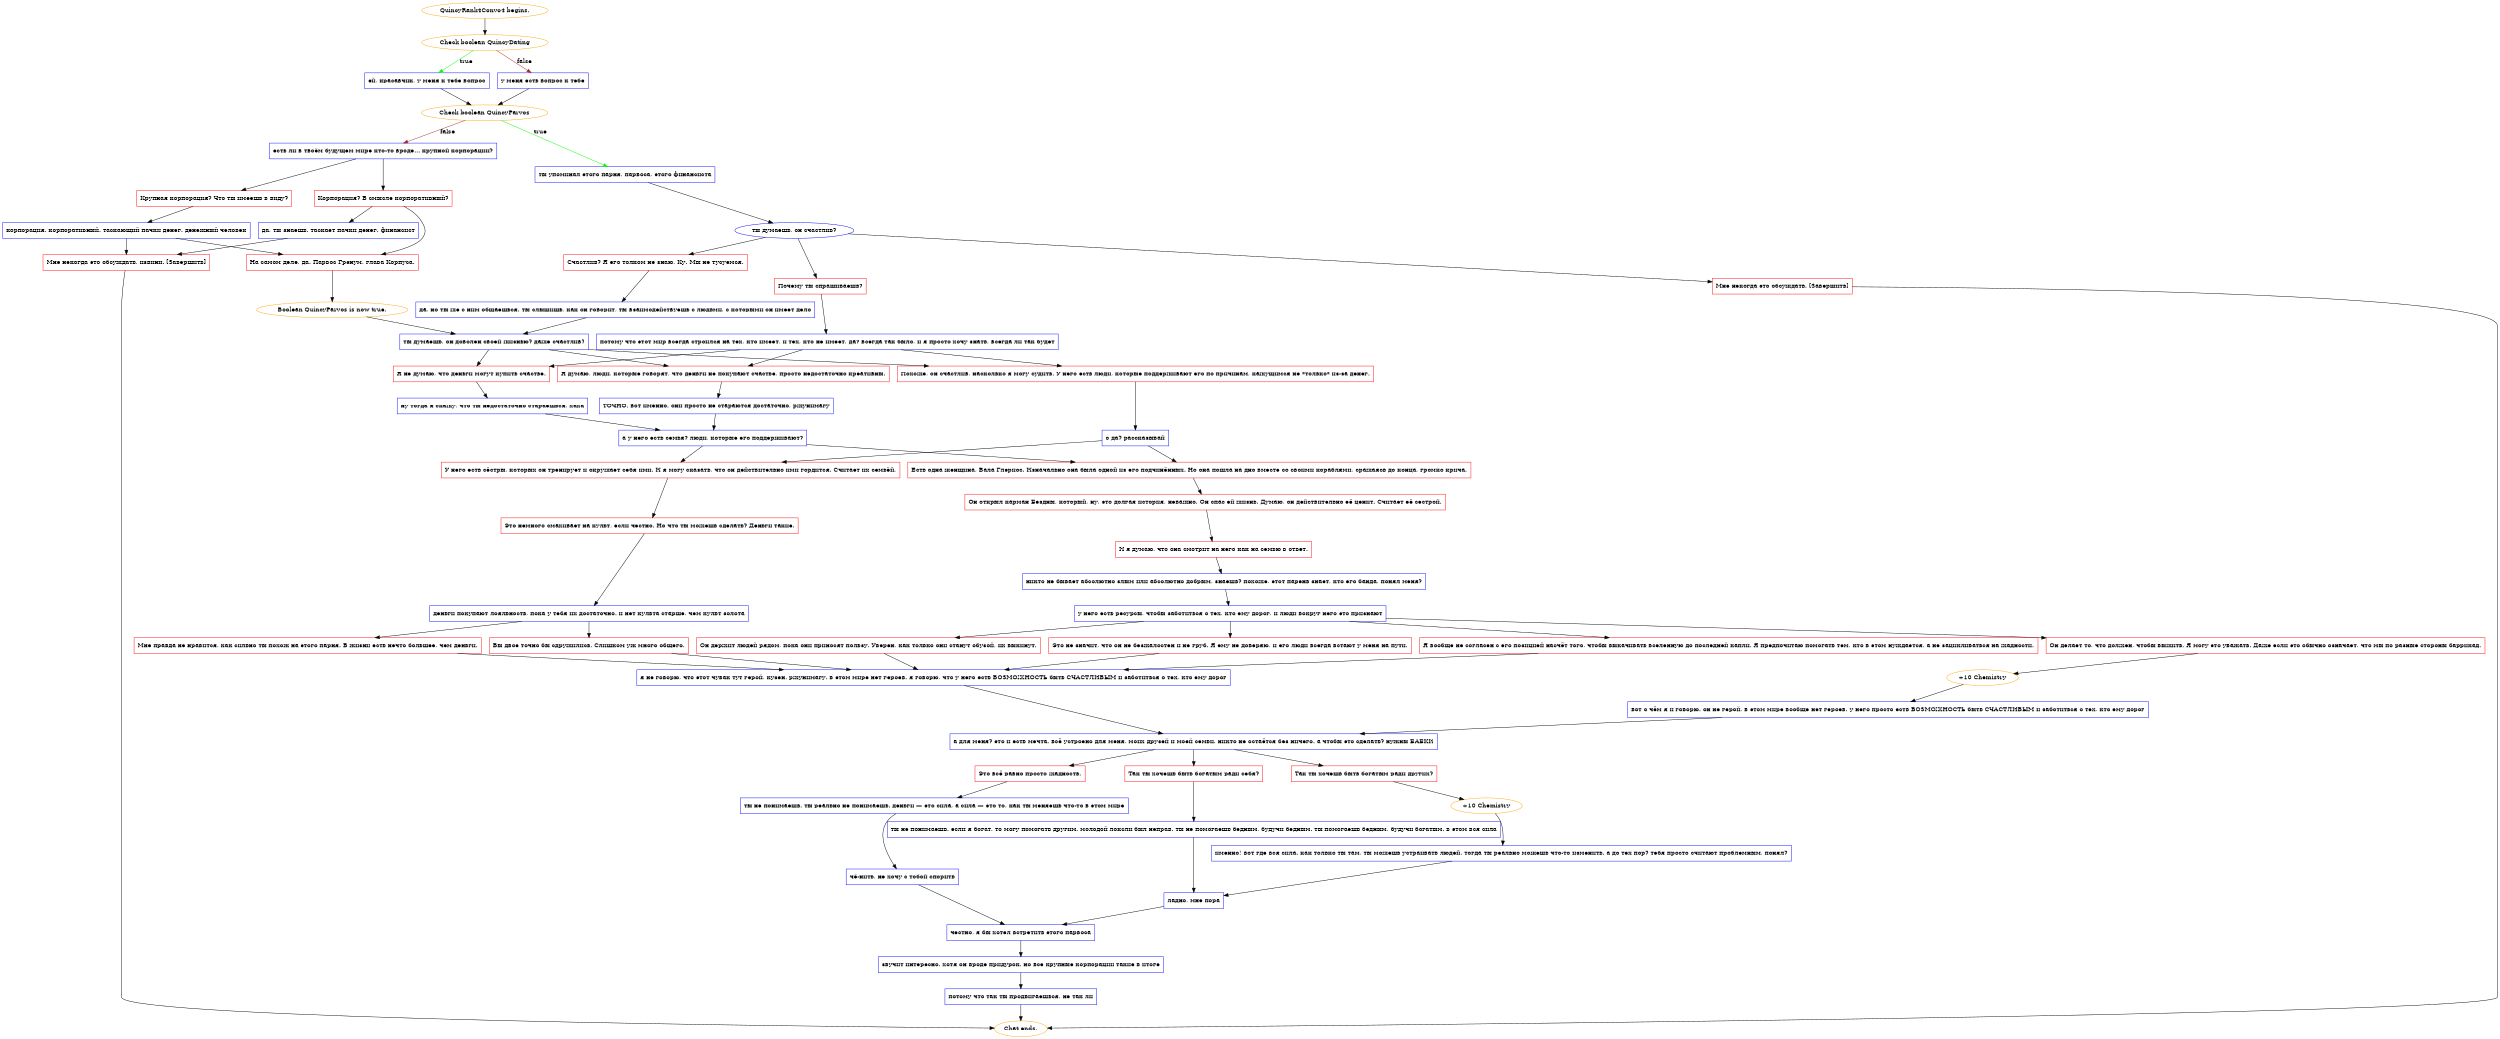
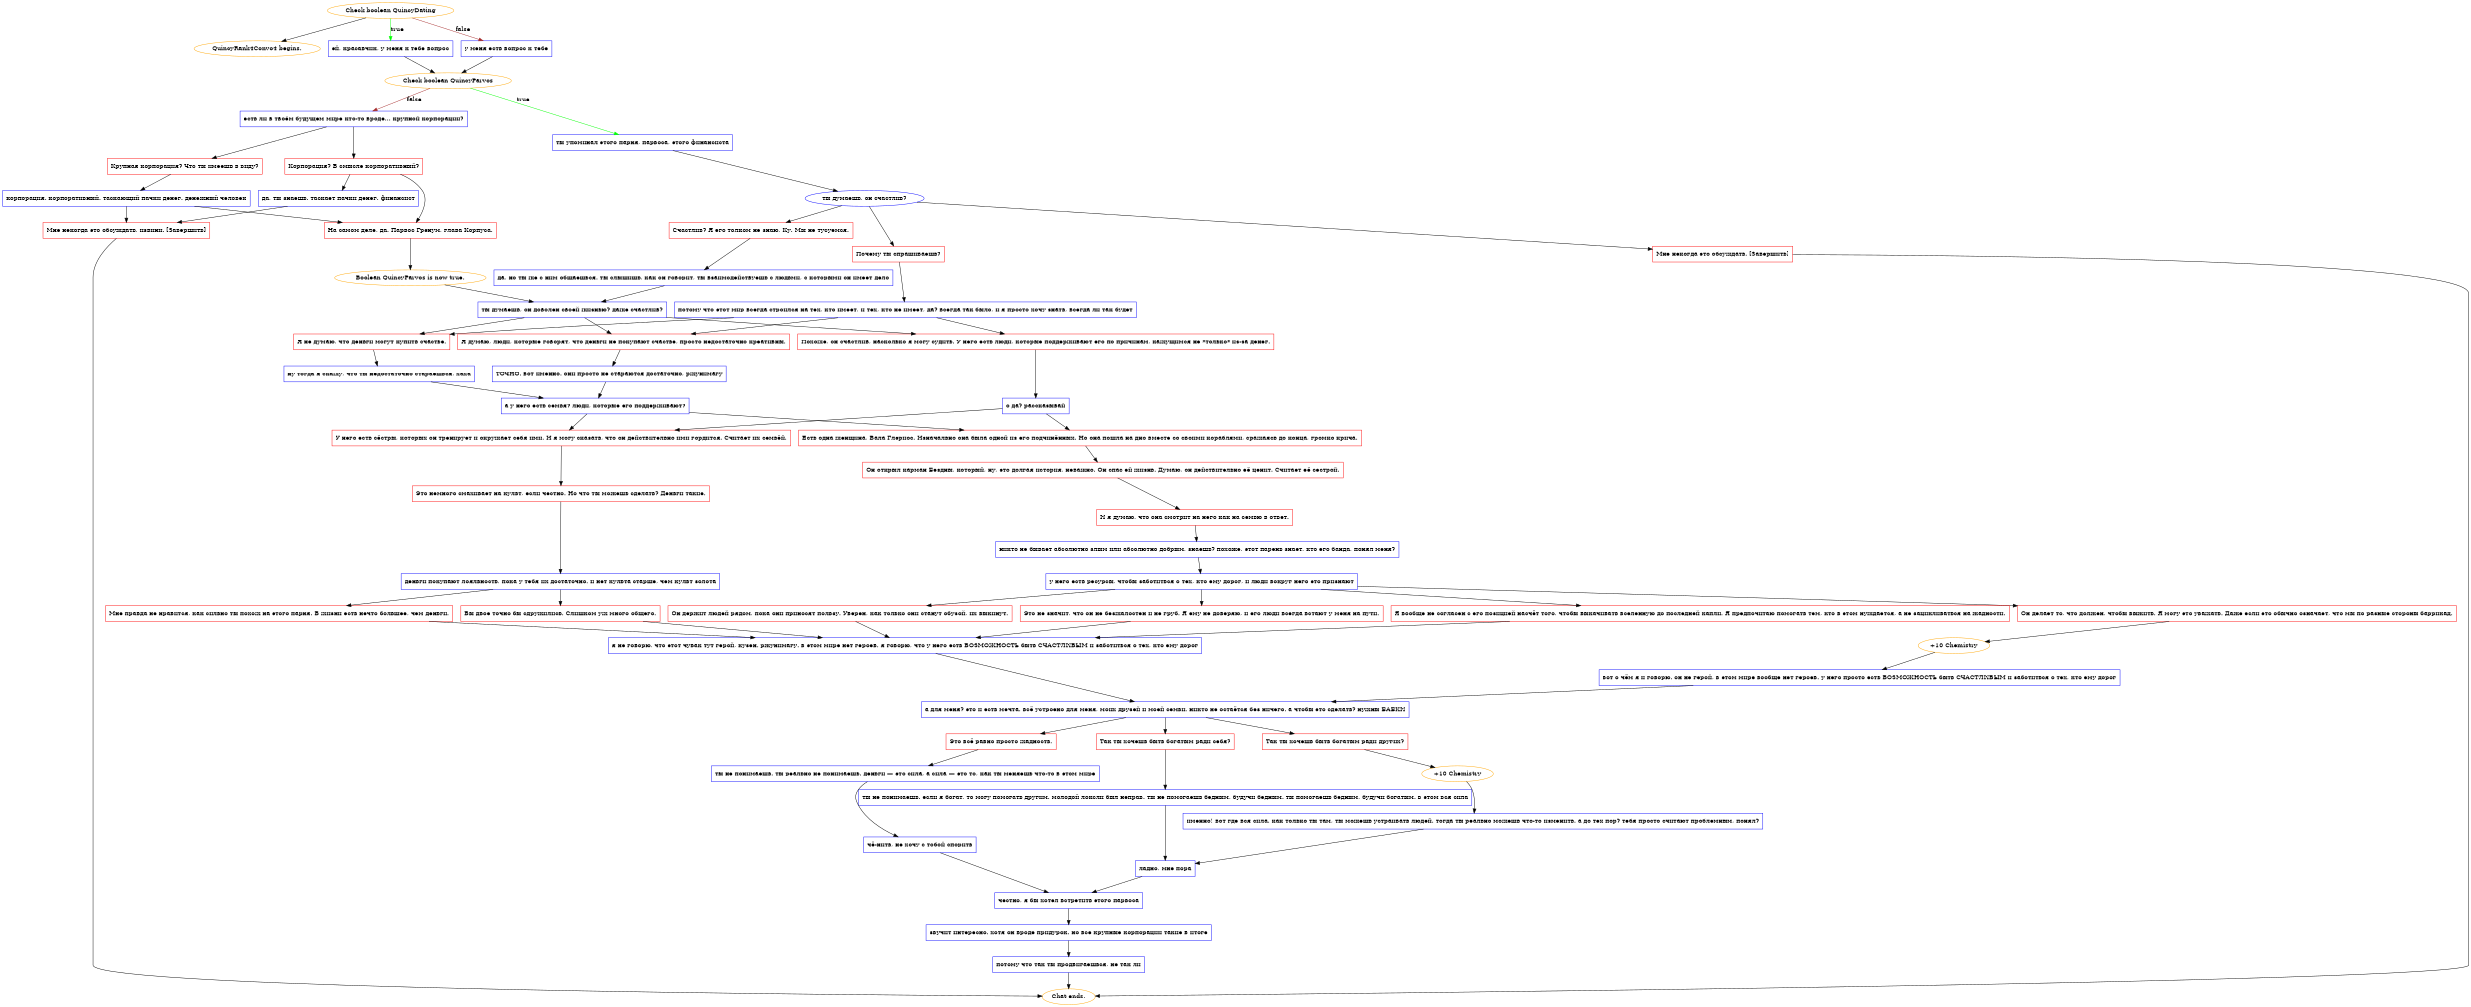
edge "QuincyRank4Convo4 begins." -> "Check boolean QuincyDating": reversed
